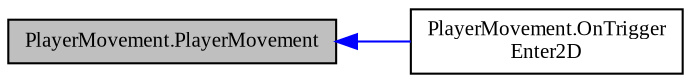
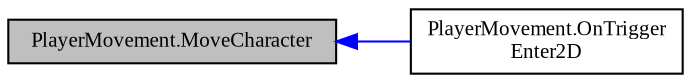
node "PlayerMovement.PlayerMovement": label "PlayerMovement.PlayerMovement" -> "PlayerMovement.MoveCharacter"
